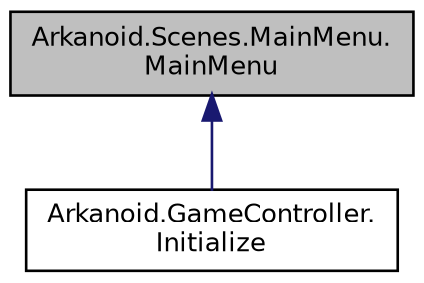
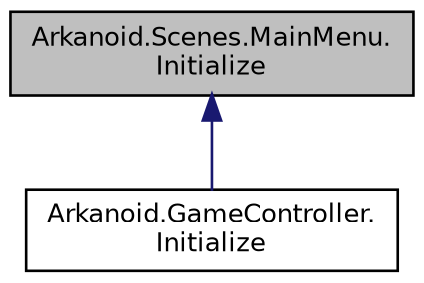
node "Arkanoid.Scenes.MainMenu. MainMenu": label "Arkanoid.Scenes.MainMenu. MainMenu" -> "Arkanoid.Scenes.MainMenu. Initialize"
